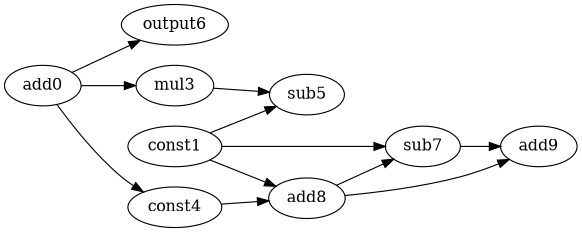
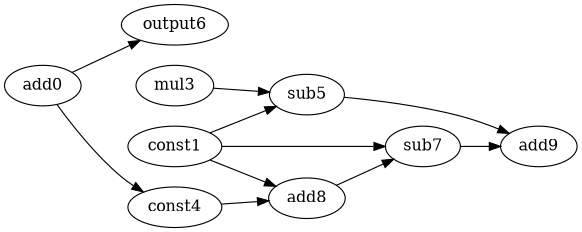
edge "add0" -> "mul3": removed
edge "add8" -> "add9": now "sub5" -> "add9"
